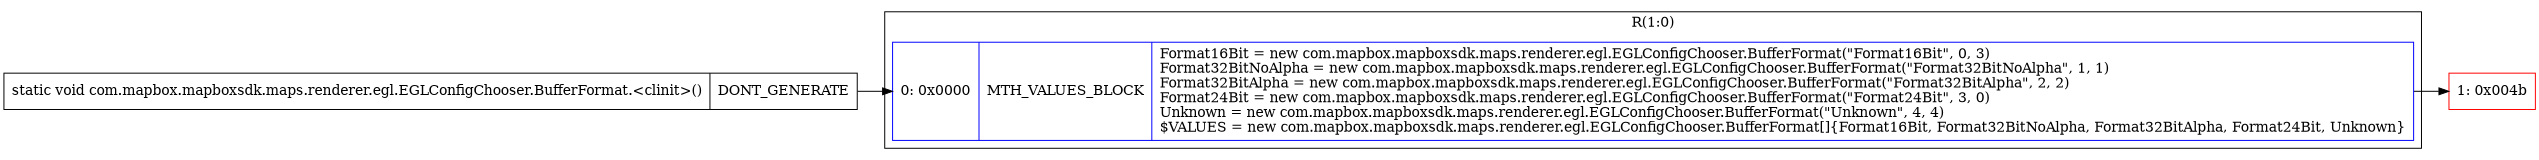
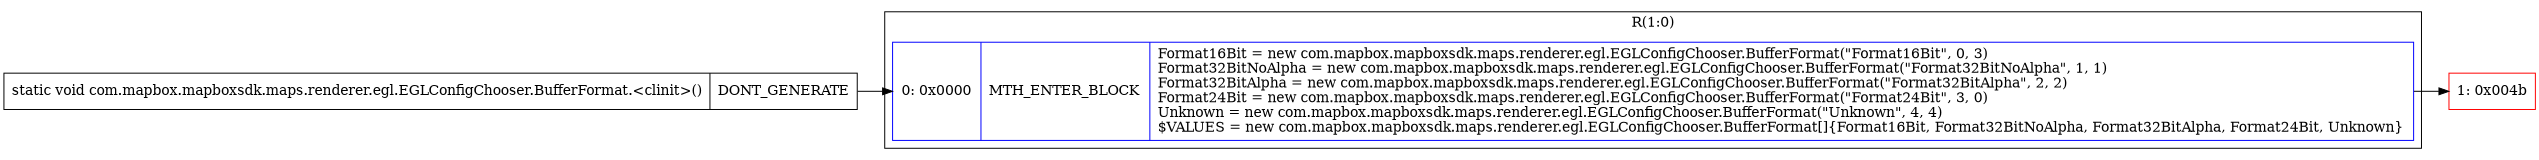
node "0: 0x0000": text "MTH_VALUES_BLOCK" -> "MTH_ENTER_BLOCK"
